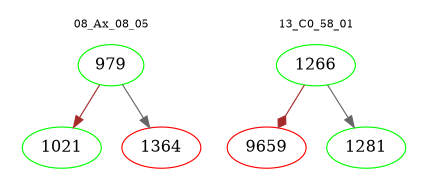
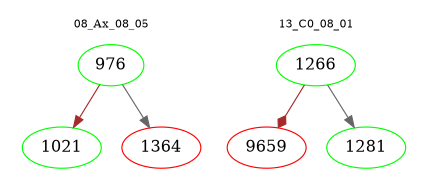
cluster "13_C0_58_01": label "13_C0_58_01" -> "13_C0_08_01"
node "979": label "979" -> "976"
